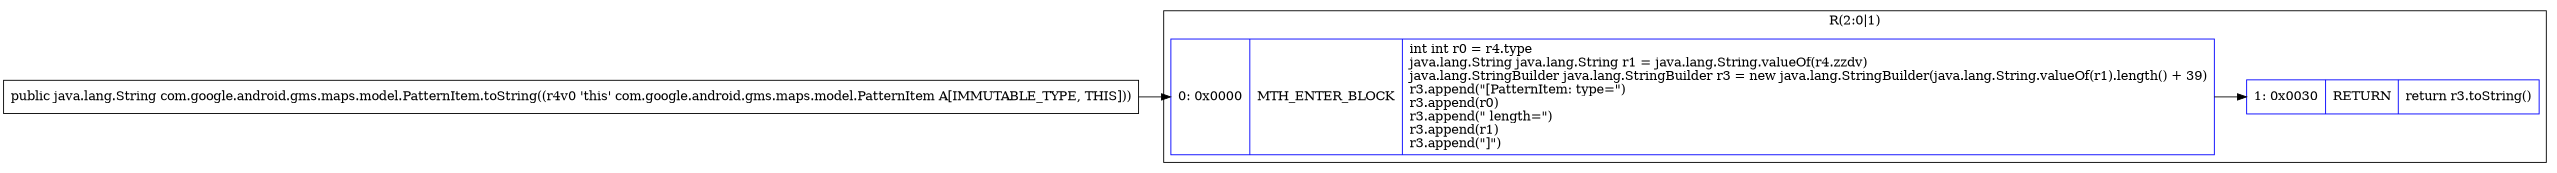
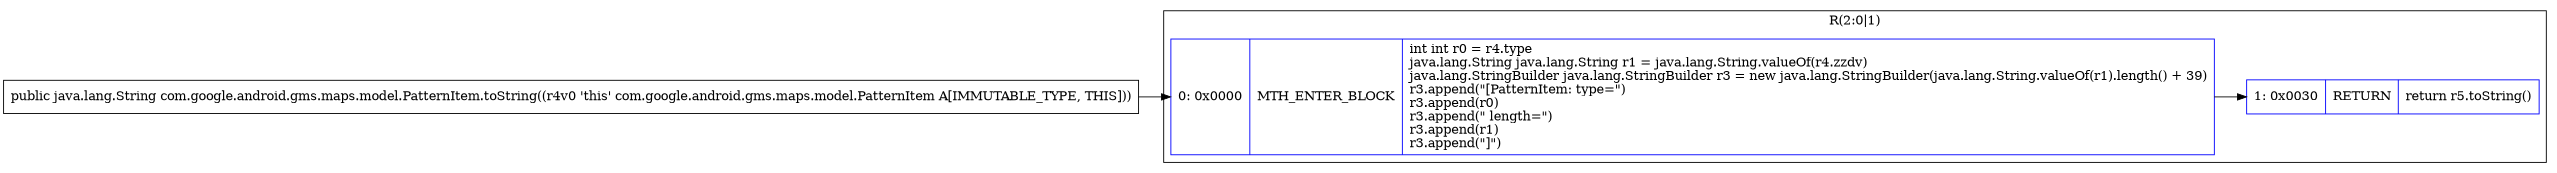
node "1: 0x0030": text "return r3.toString()" -> "return r5.toString()"
